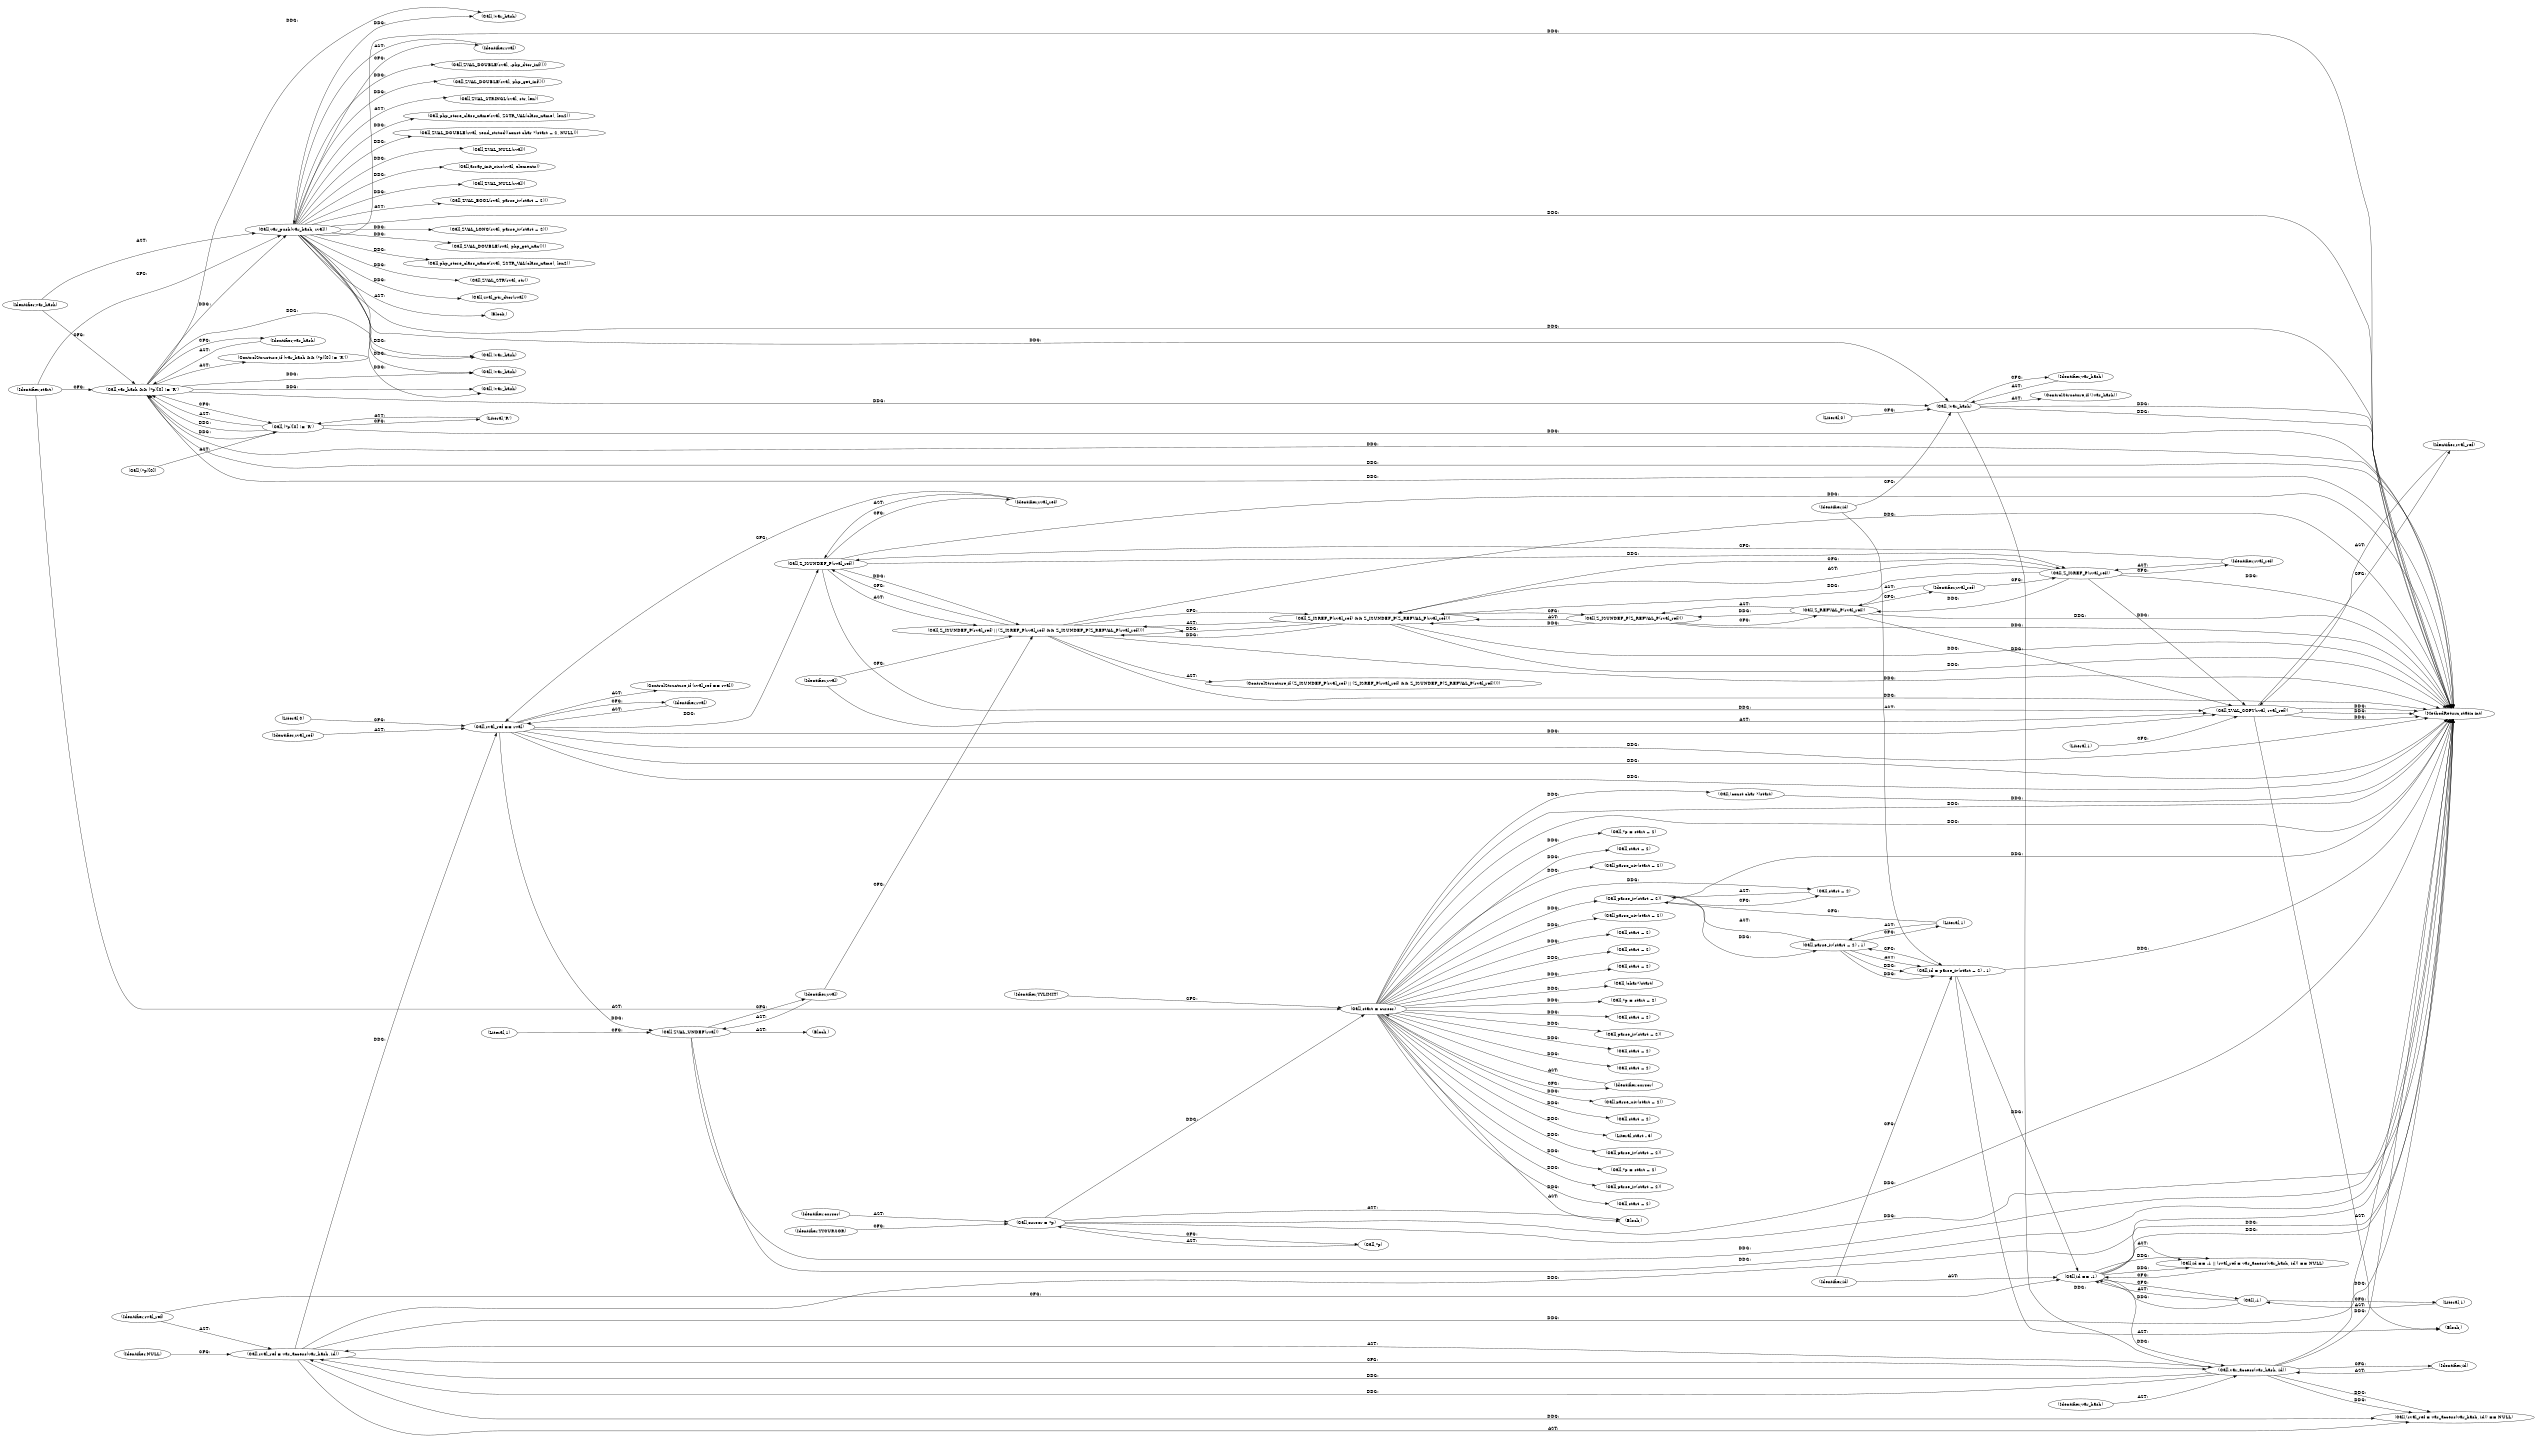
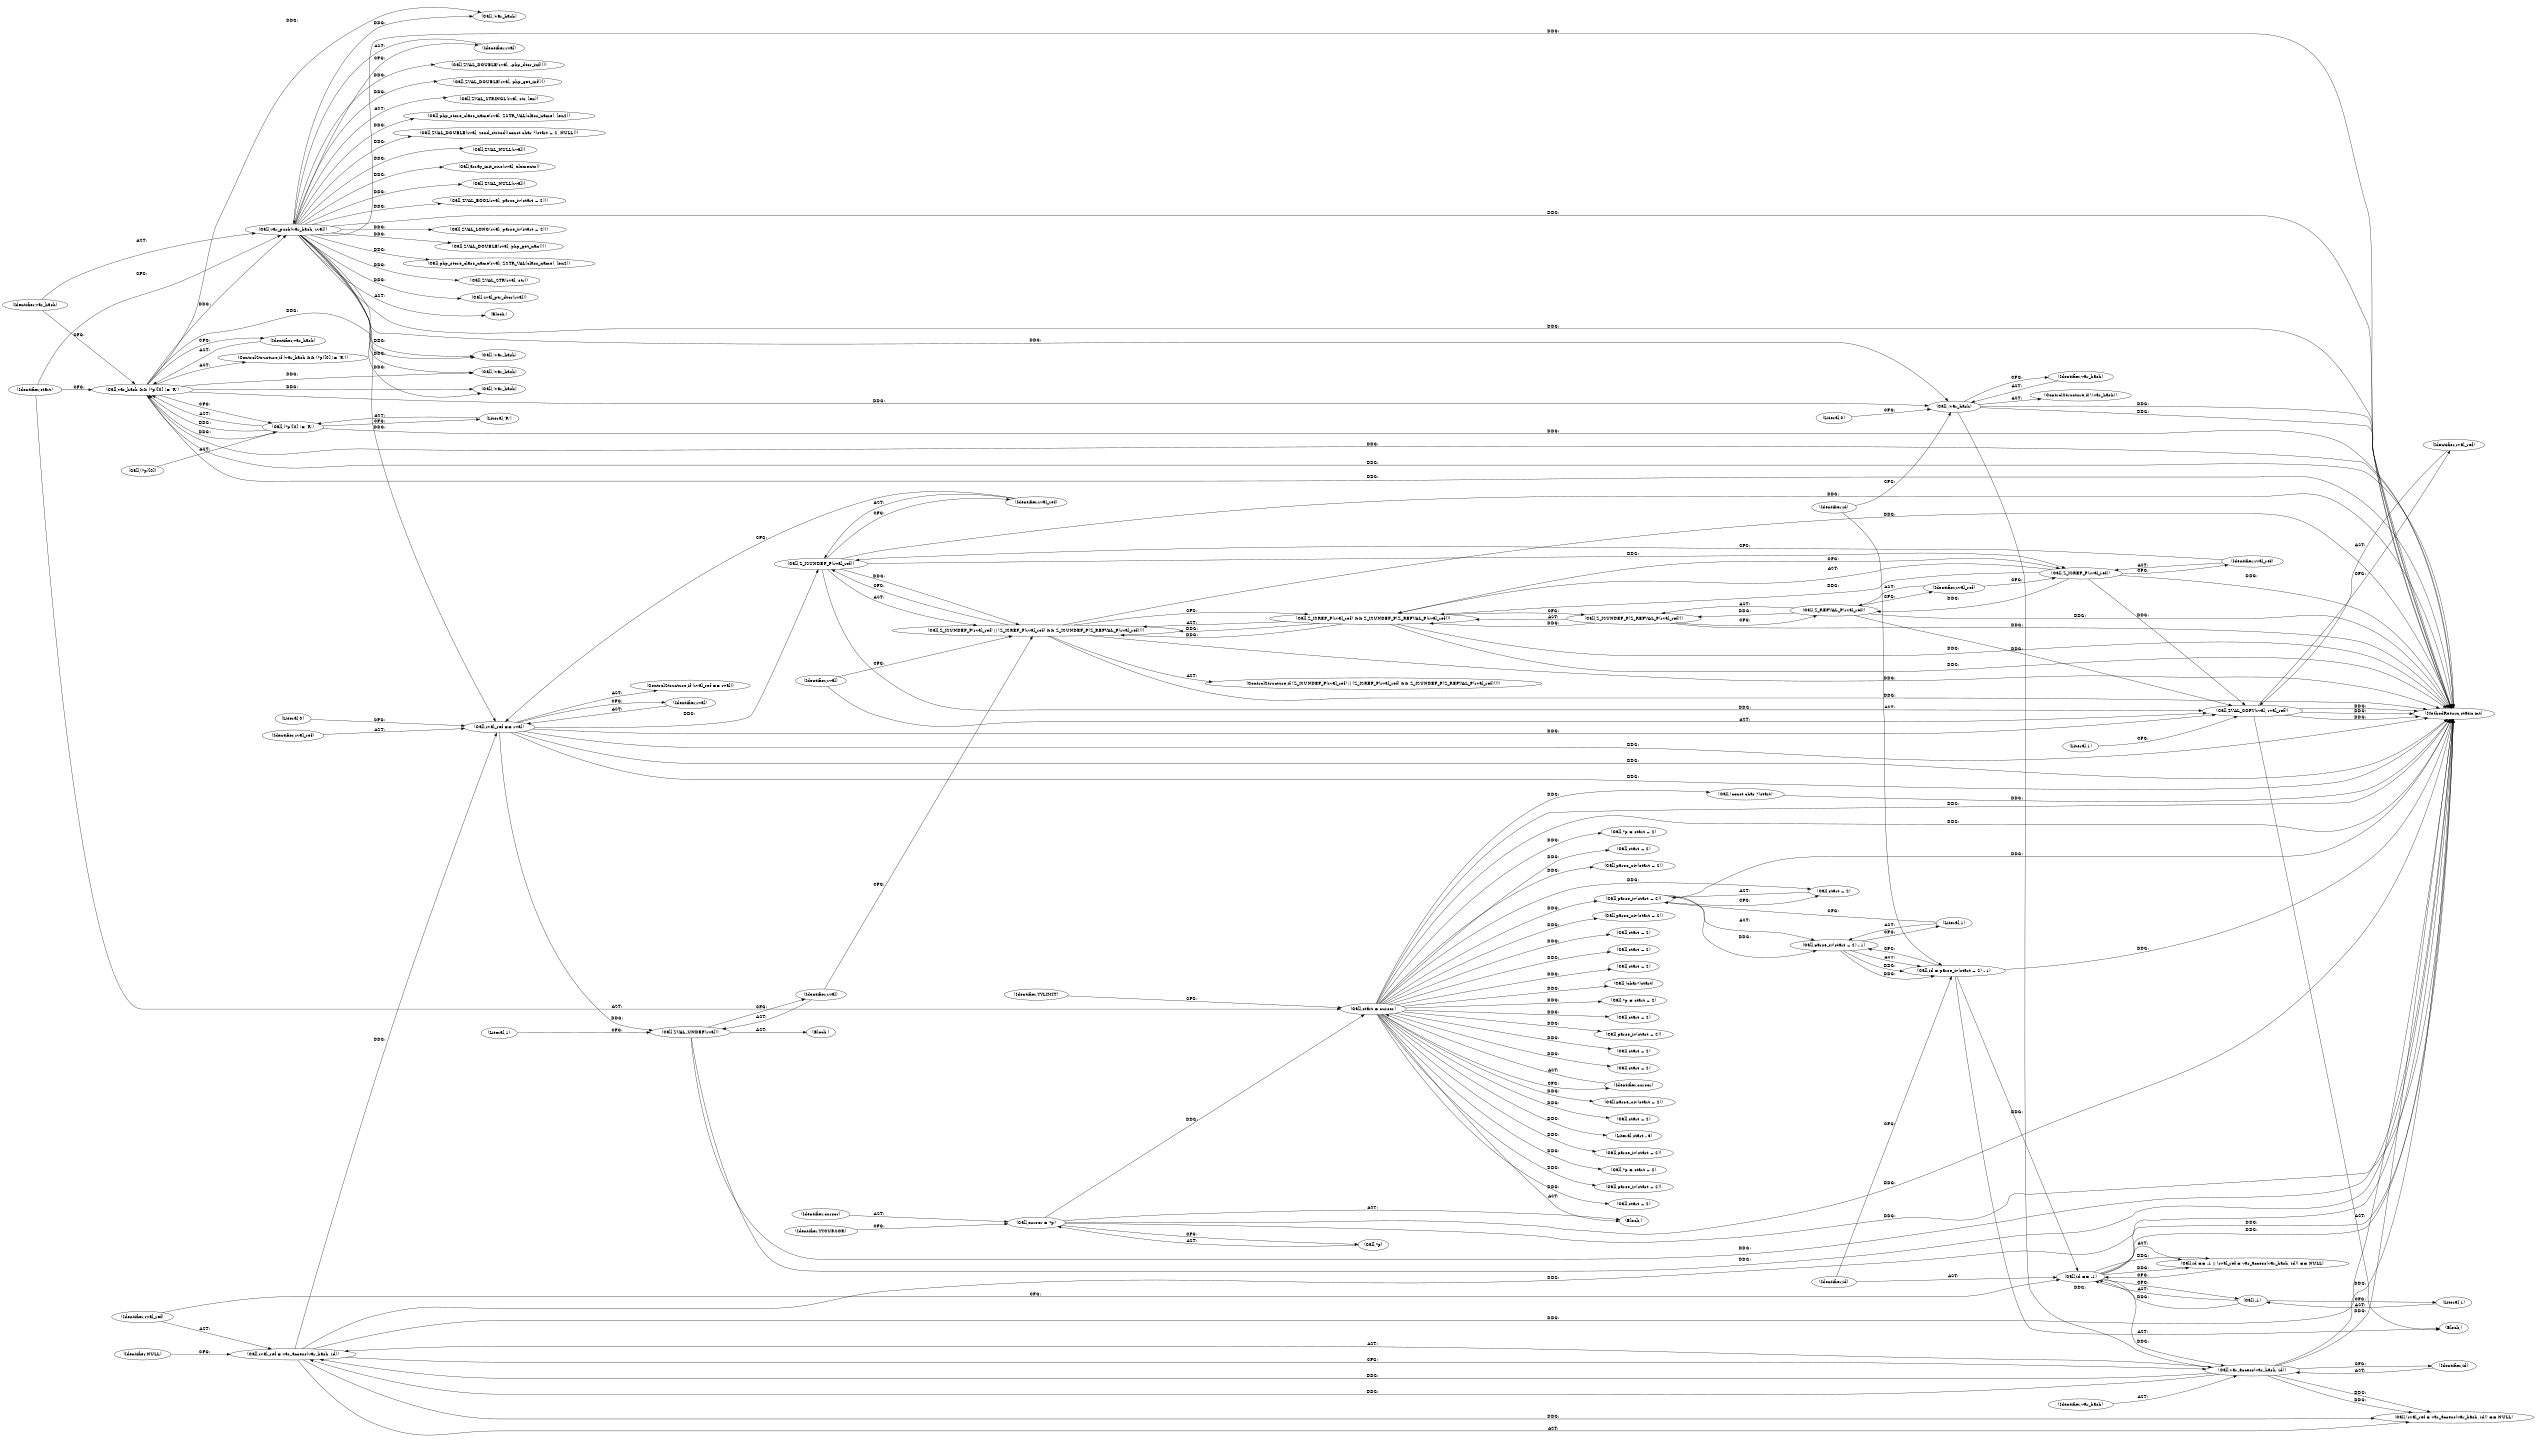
edge "(Call,var_push(var_hash, rval))" -> "(Call,ZVAL_BOOL(rval, parse_iv(start + 2)))": label "AST: " -> "DDG: "
edge "(Call,var_push(var_hash, rval))" -> "(Call,rval_ref == rval)": added, label "DDG:"
